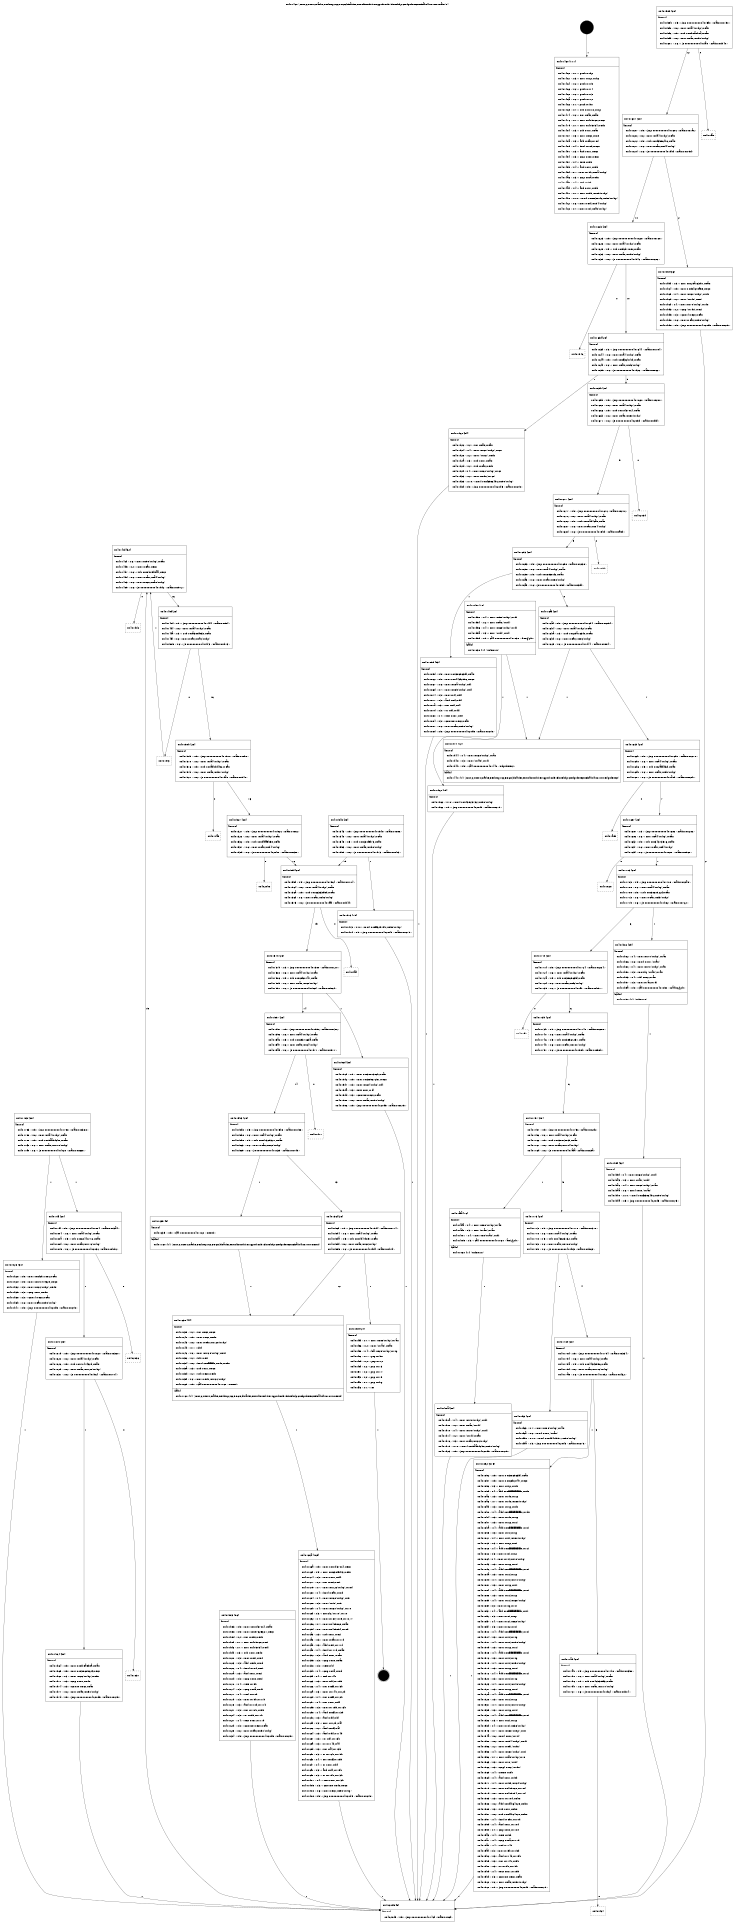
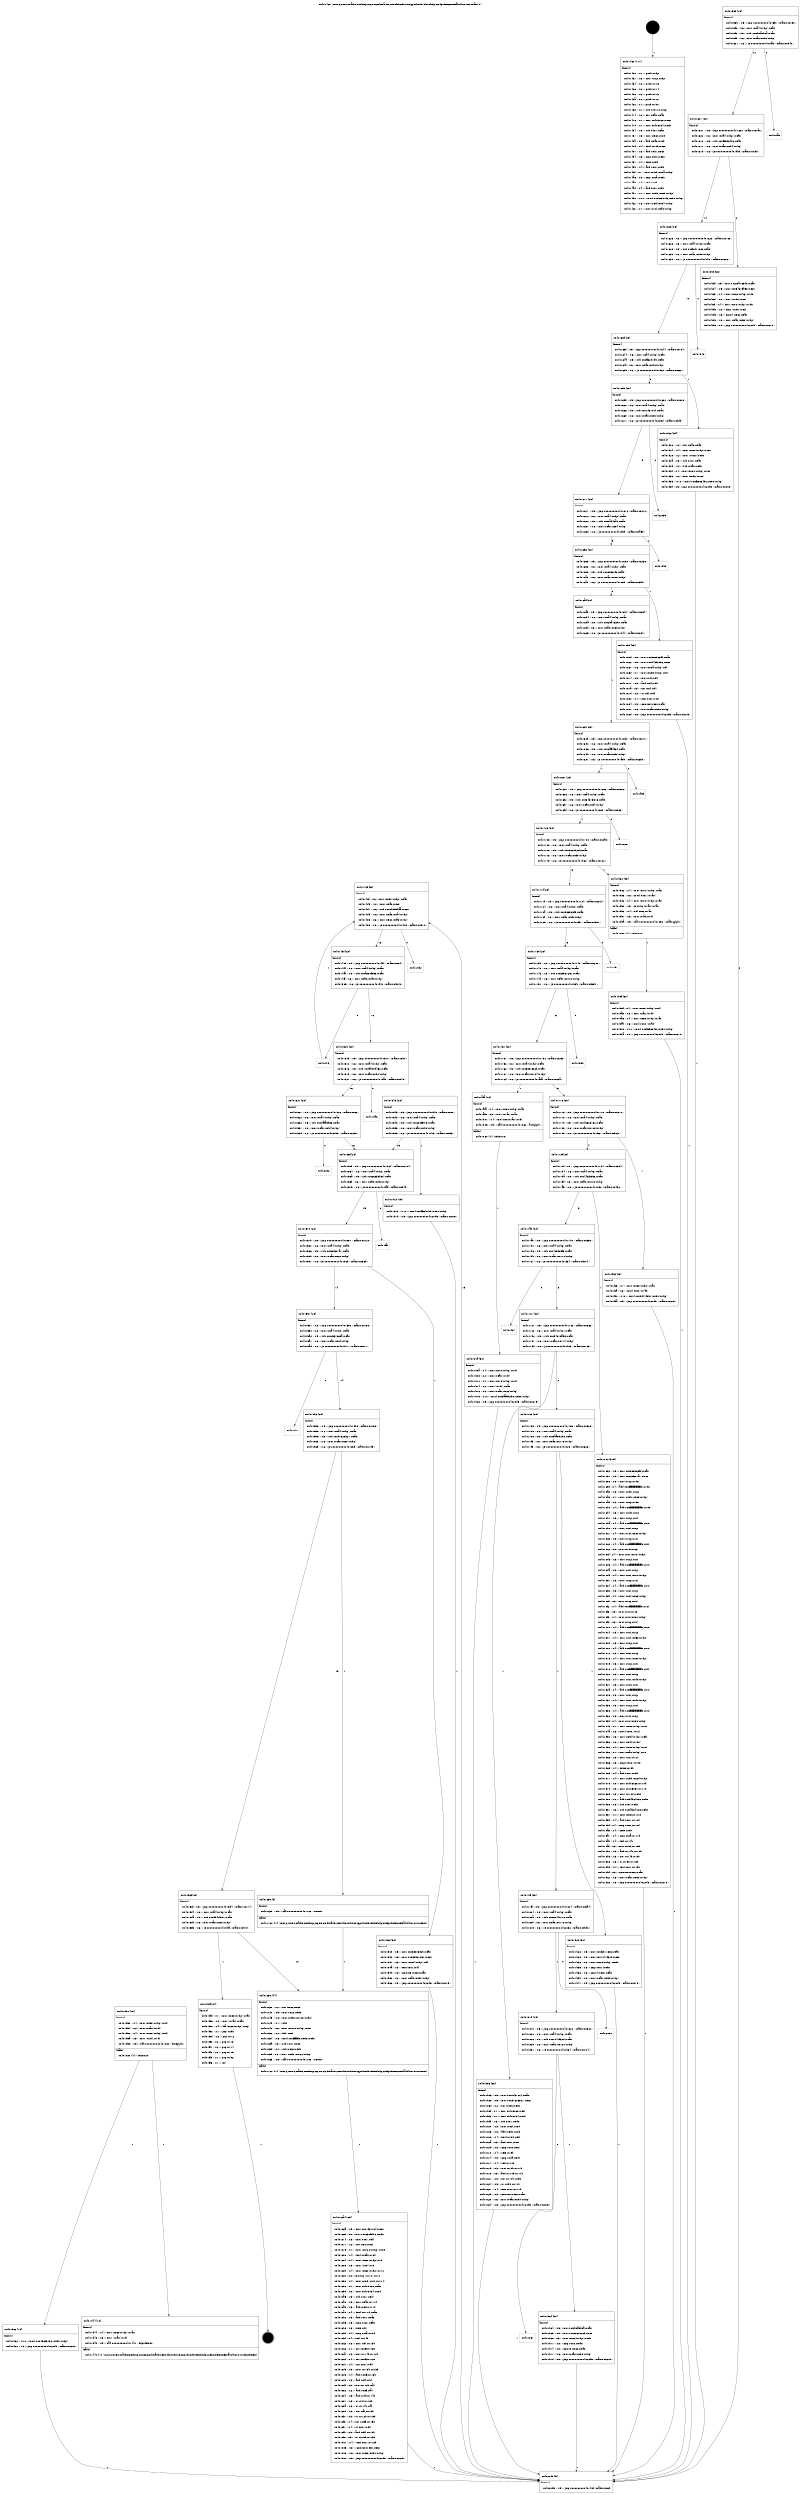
edge "0x4016af [28]" -> "0x401d44 [12]": removed, label "1"
node "0x4019eb": added
node "0x4017c7 [28]": added
